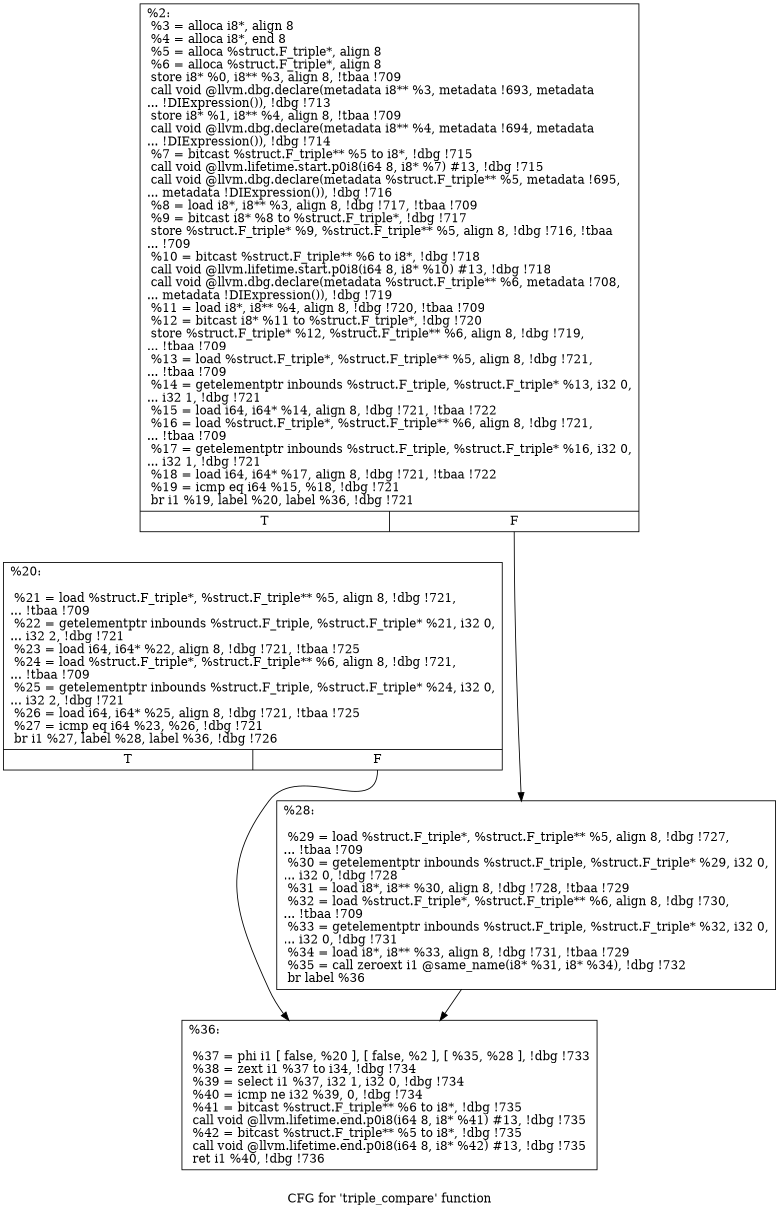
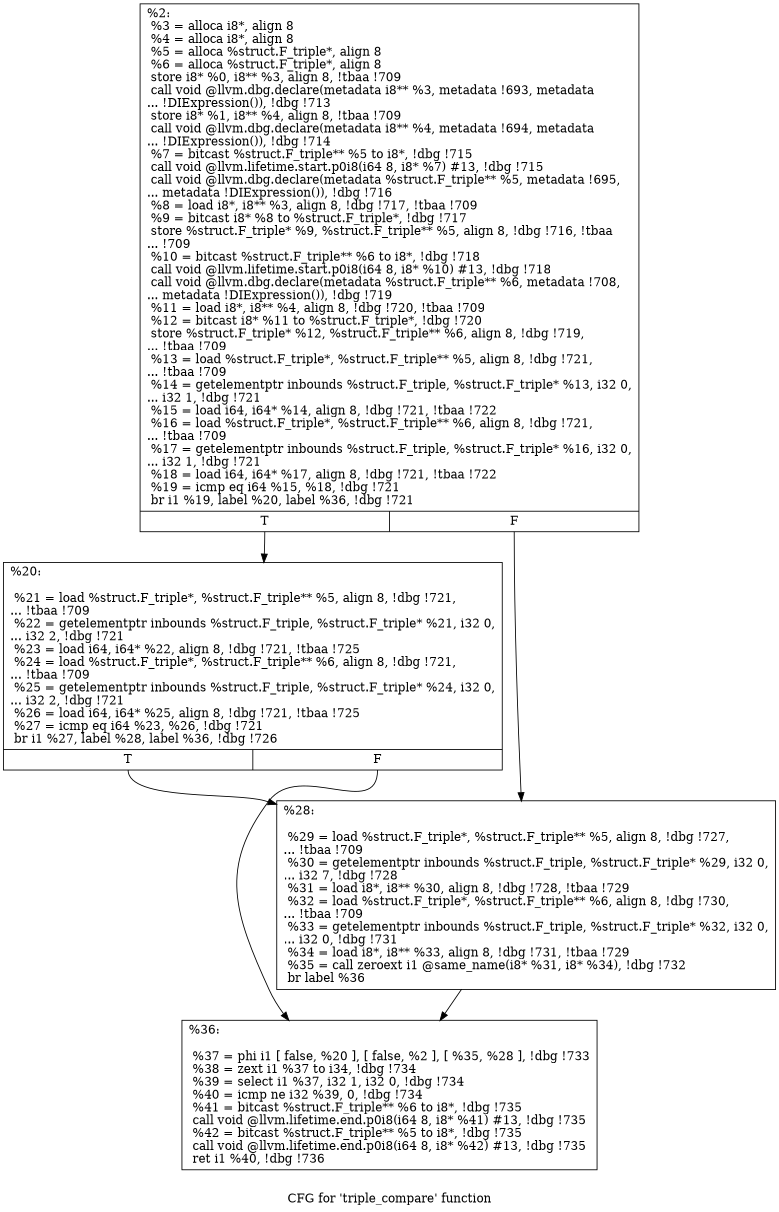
node "%2:": text "%4 = alloca i8*, end 8" -> "%4 = alloca i8*, align 8"
edge "%2:" -> "%20:": added
edge "%20:" -> "%28:": added
node "%28:": text "... i32 0, !dbg !728" -> "... i32 7, !dbg !728"
